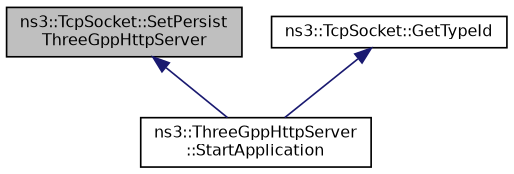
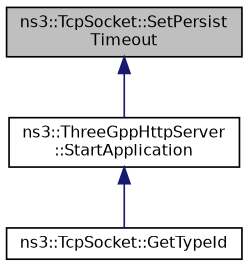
node "ns3::TcpSocket::SetPersist ThreeGppHttpServer": label "ns3::TcpSocket::SetPersist ThreeGppHttpServer" -> "ns3::TcpSocket::SetPersist Timeout"
edge "ns3::ThreeGppHttpServer ::StartApplication" -> "ns3::TcpSocket::GetTypeId": reversed
